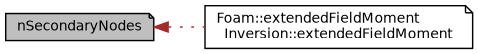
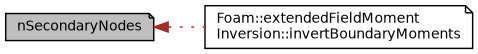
node "Foam::extendedFieldMoment Inversion::extendedFieldMoment": label "Foam::extendedFieldMoment Inversion::extendedFieldMoment" -> "Foam::extendedFieldMoment Inversion::invertBoundaryMoments"
